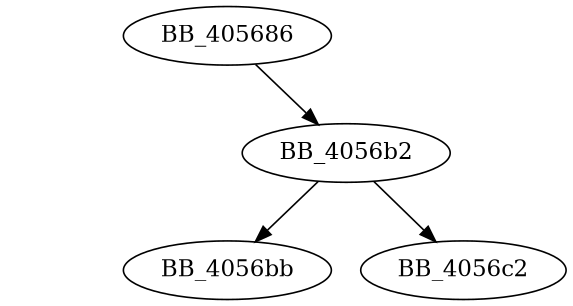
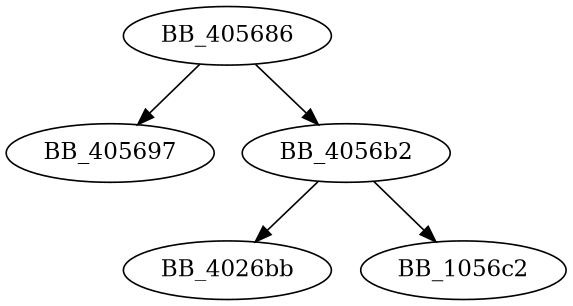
node "BB_405697": added
node "BB_4056bb": label "BB_4056bb" -> "BB_4026bb"
node "BB_4056c2": label "BB_4056c2" -> "BB_1056c2"
